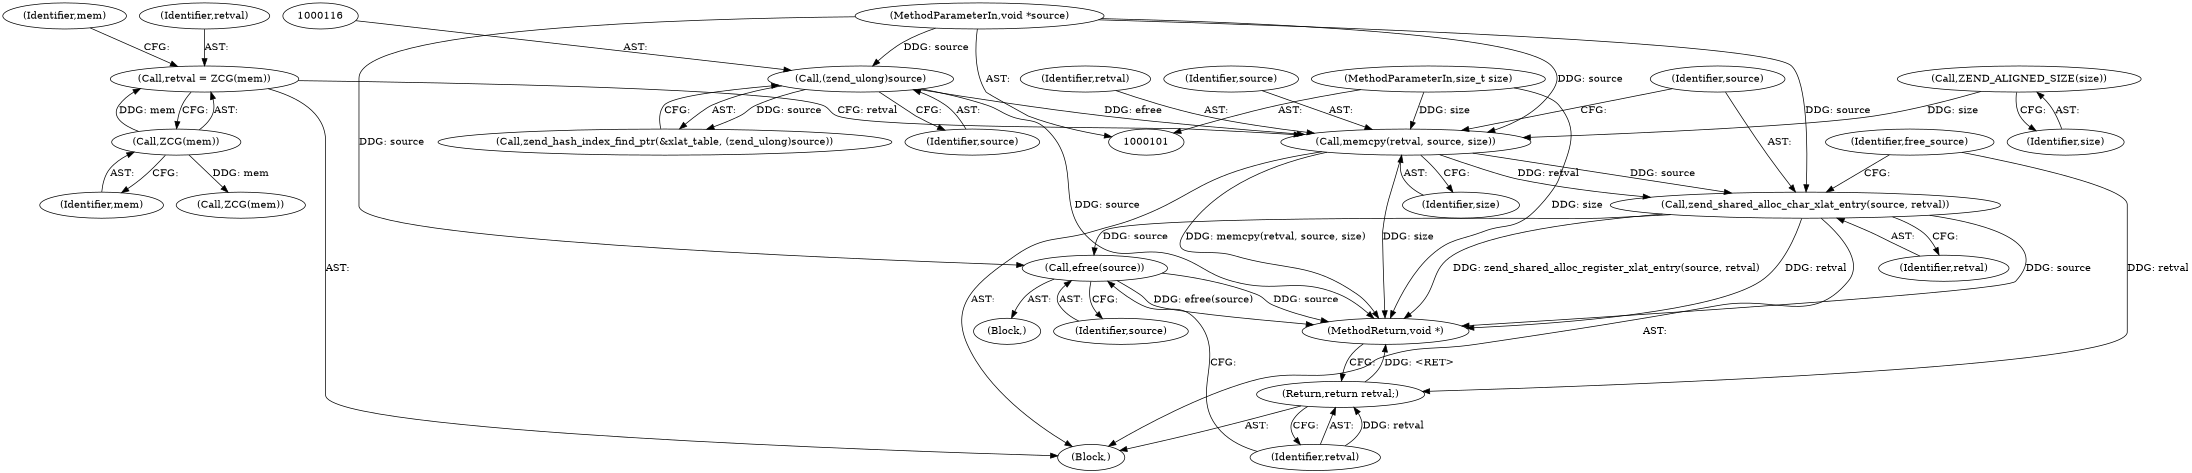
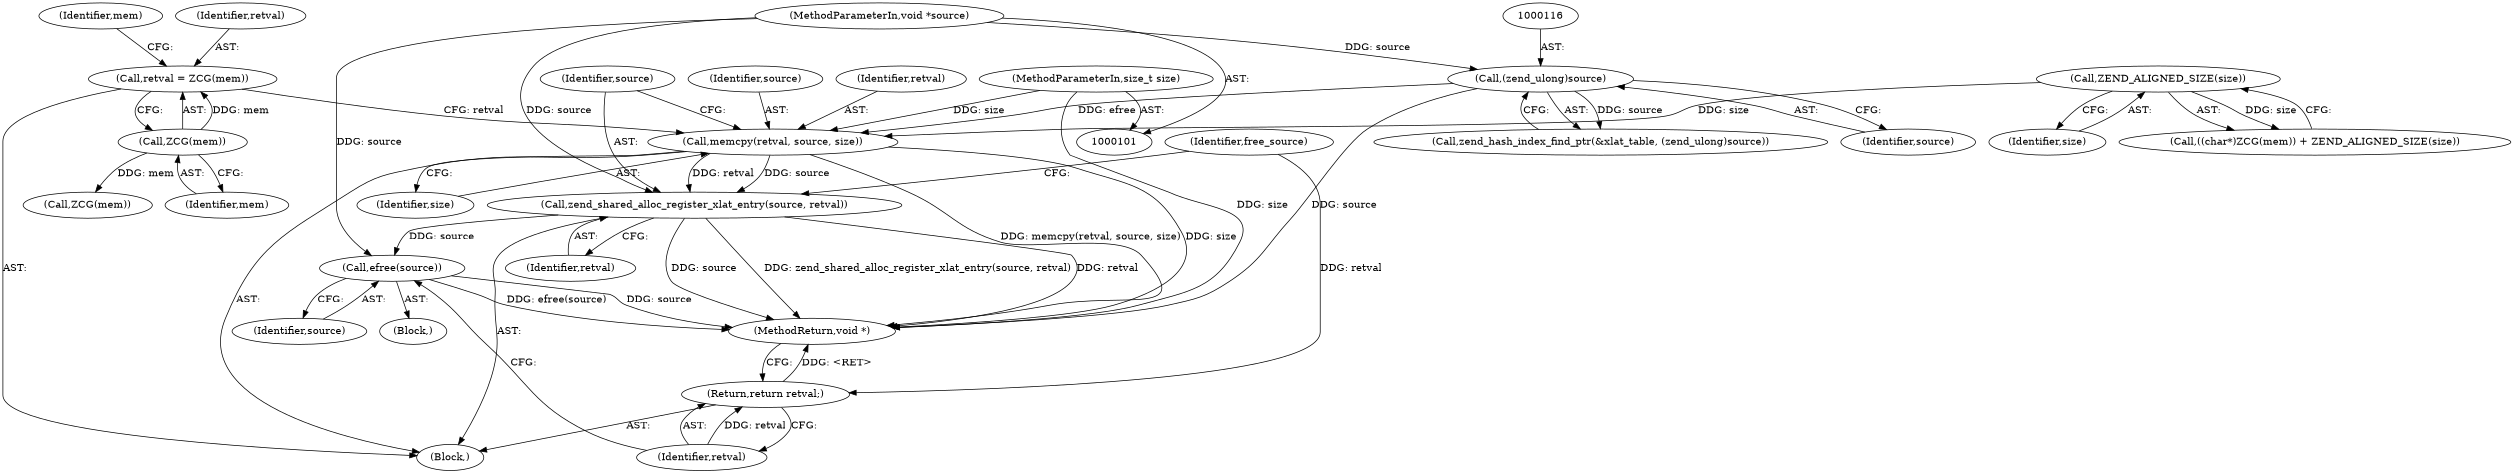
edge "(MethodParameterIn,void *source)" -> "(Call,memcpy(retval, source, size))": removed, label "DDG: source"
node "(Call,((char*)ZCG(mem)) + ZEND_ALIGNED_SIZE(size))": added
node "(Call,zend_shared_alloc_char_xlat_entry(source, retval))": label "(Call,zend_shared_alloc_char_xlat_entry(source, retval))" -> "(Call,zend_shared_alloc_register_xlat_entry(source, retval))"
